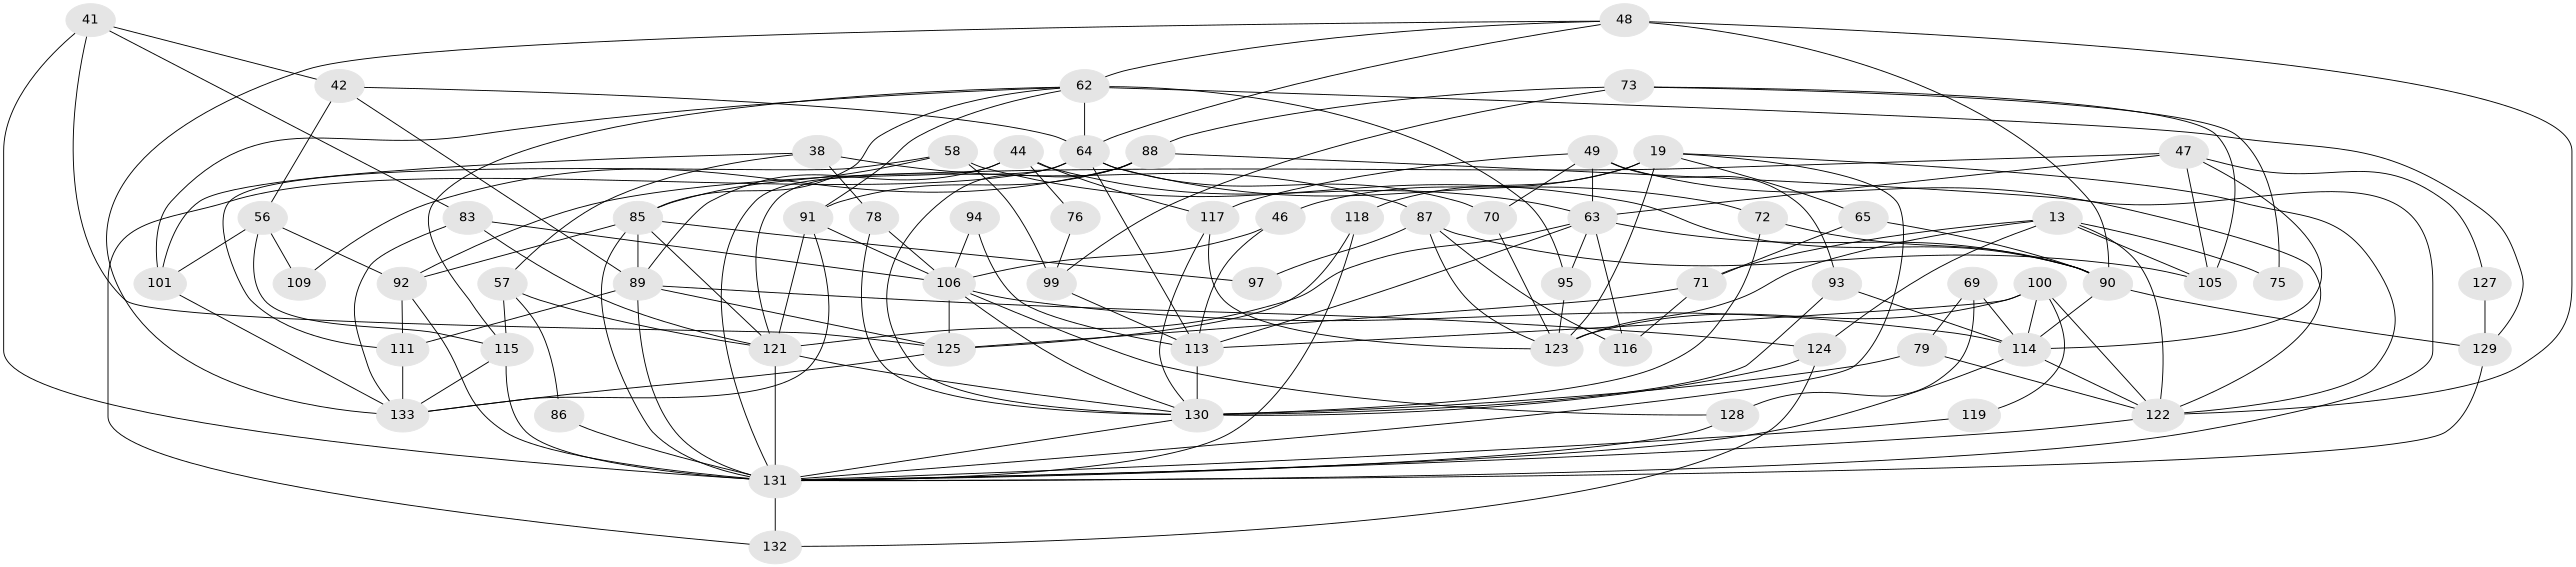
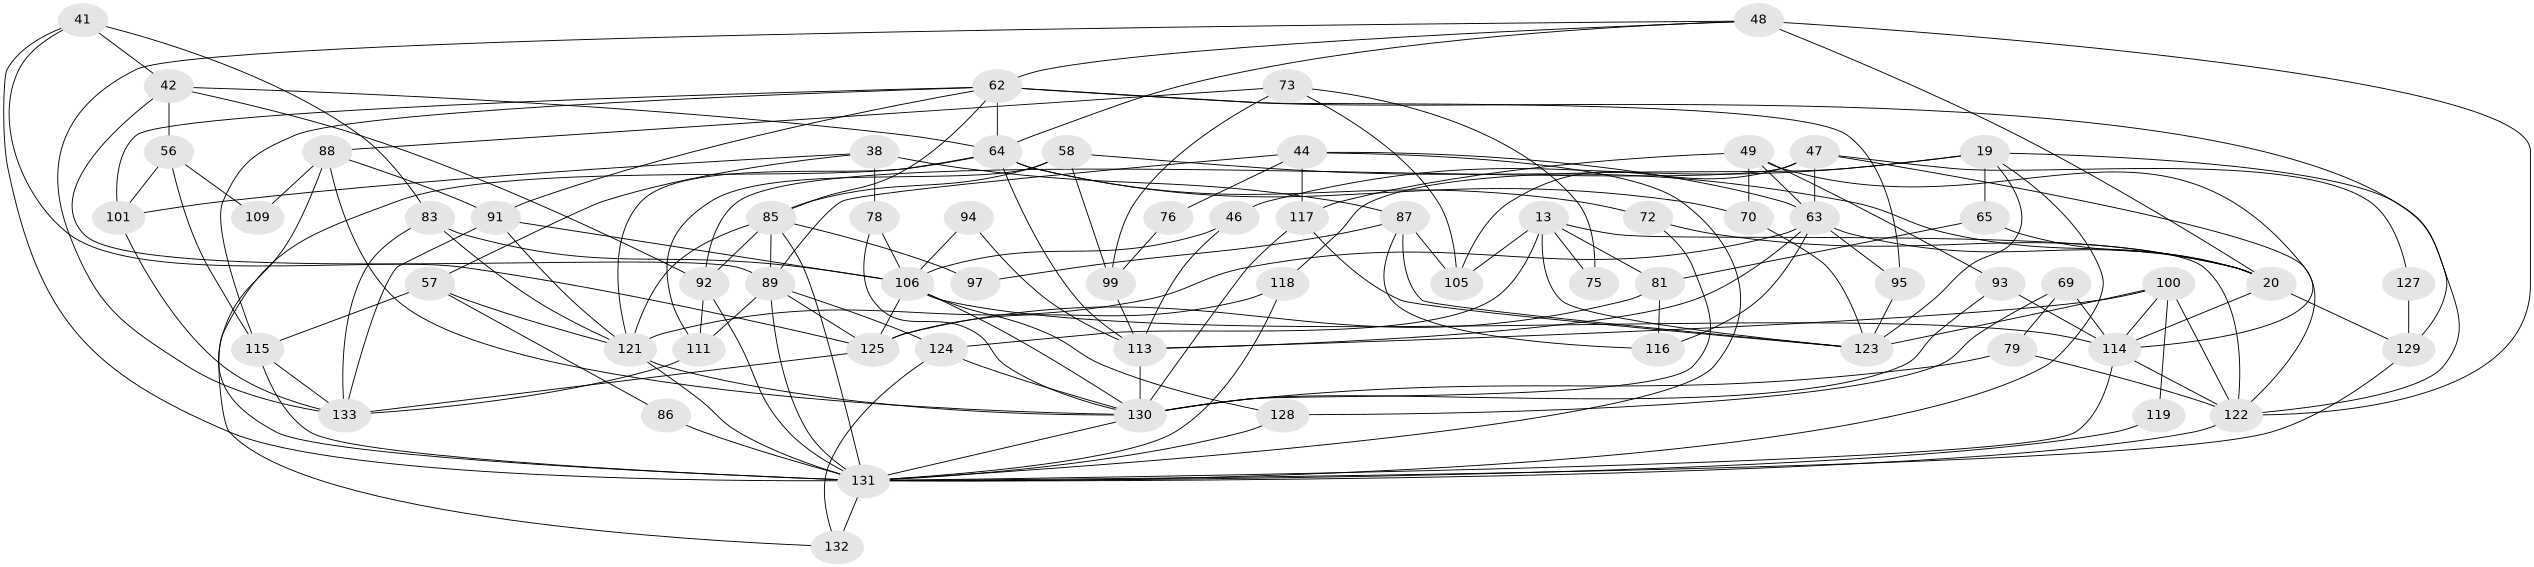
edge "56" -- "92": now "42" -- "92"
node "71": label "71" -> "81"
node "90": label "90" -> "20"
